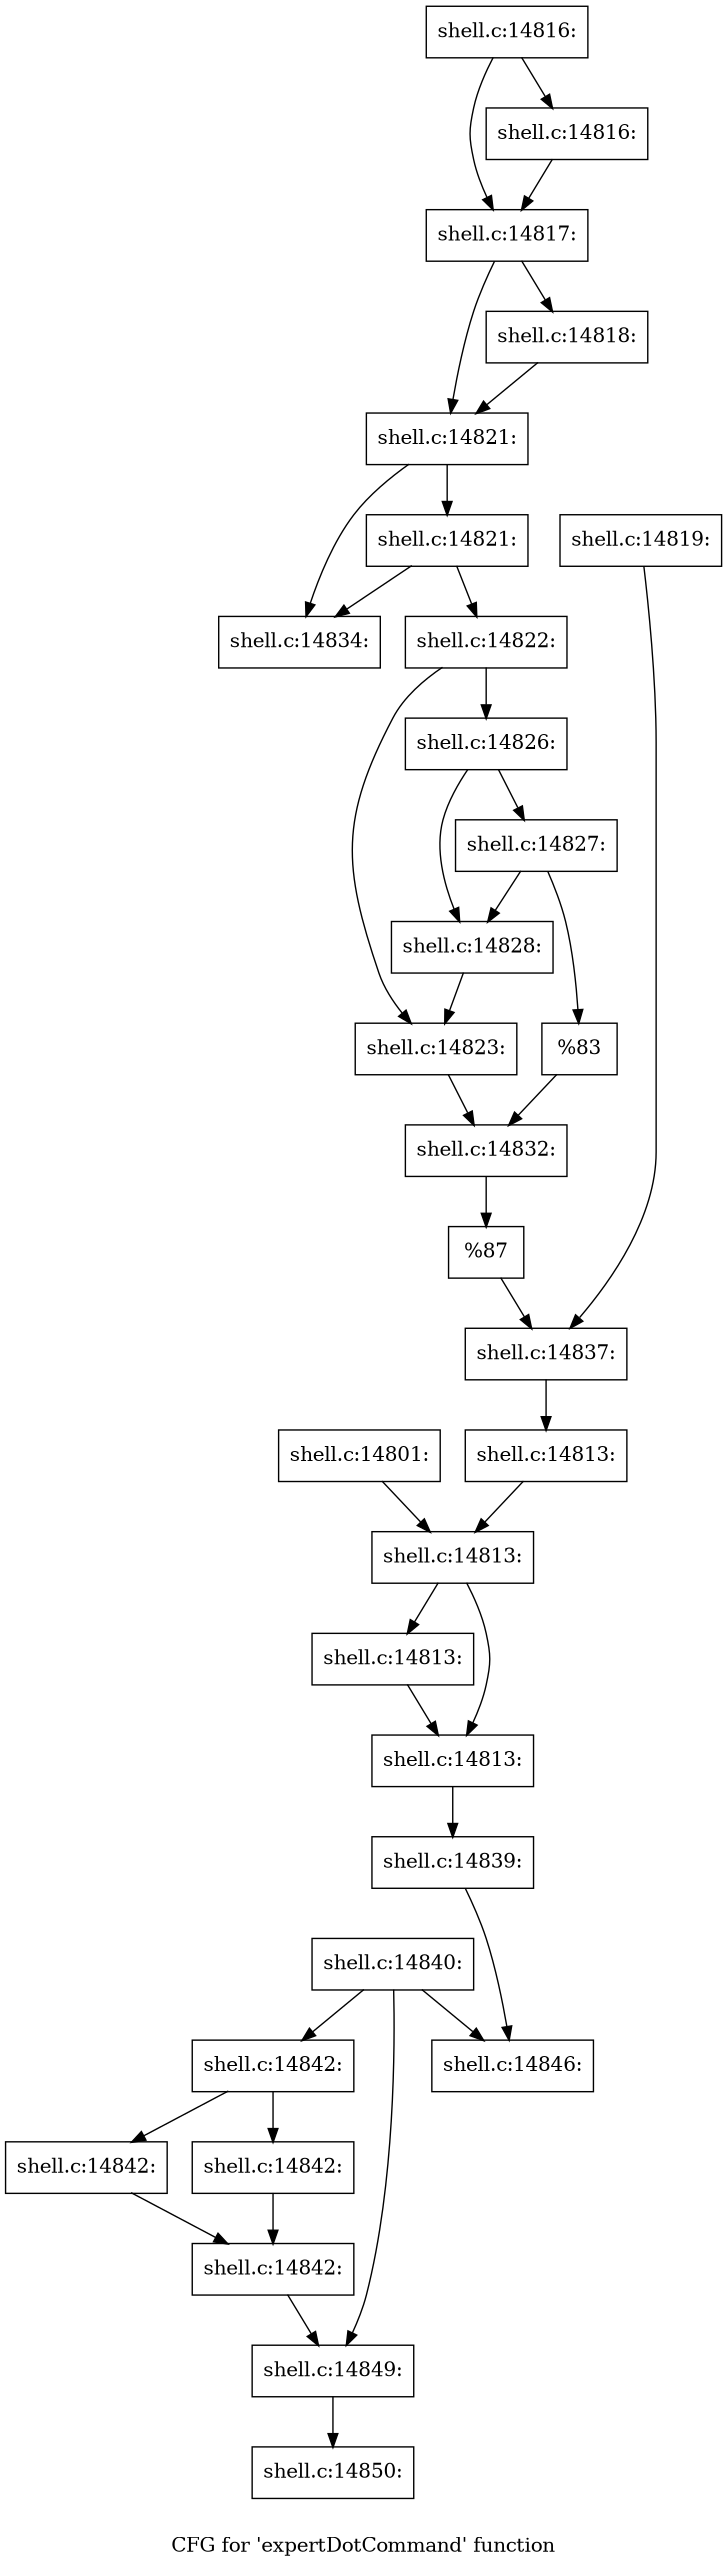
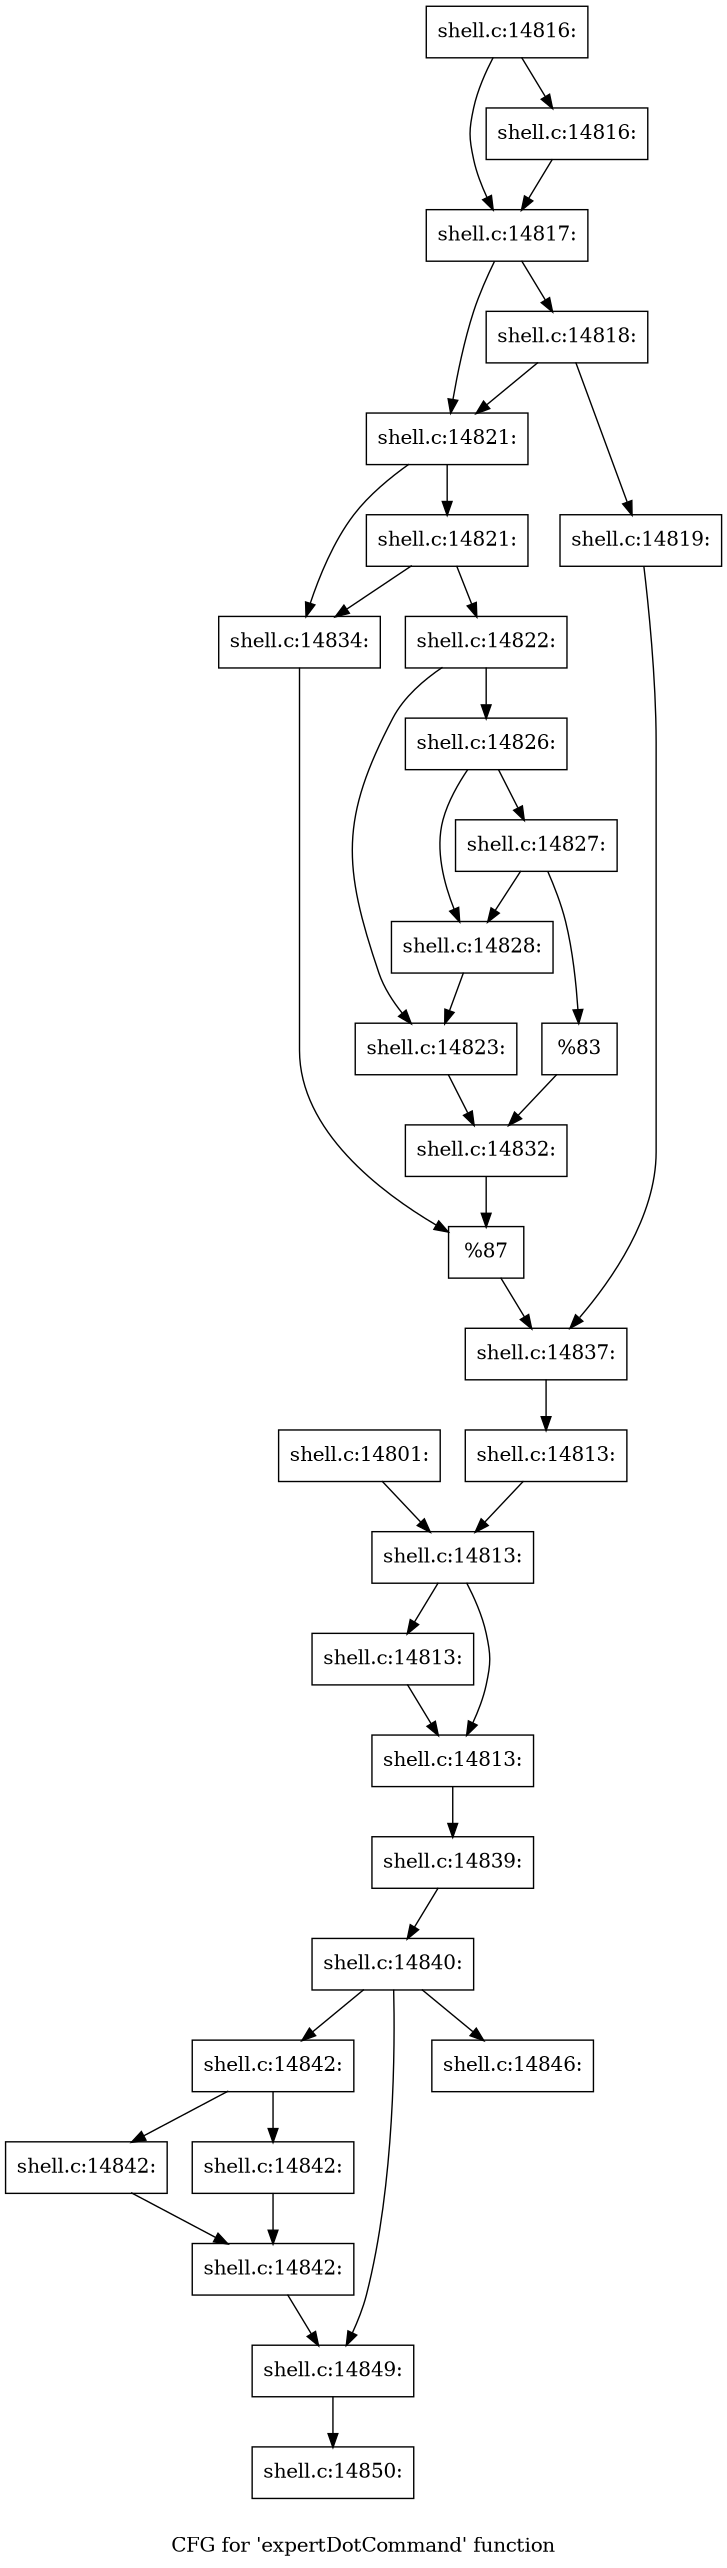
edge "shell.c:14818:" -> "shell.c:14819:": added
edge "shell.c:14834:" -> "%87": added
edge "shell.c:14839:" -> "shell.c:14846:": now "shell.c:14839:" -> "shell.c:14840:"
